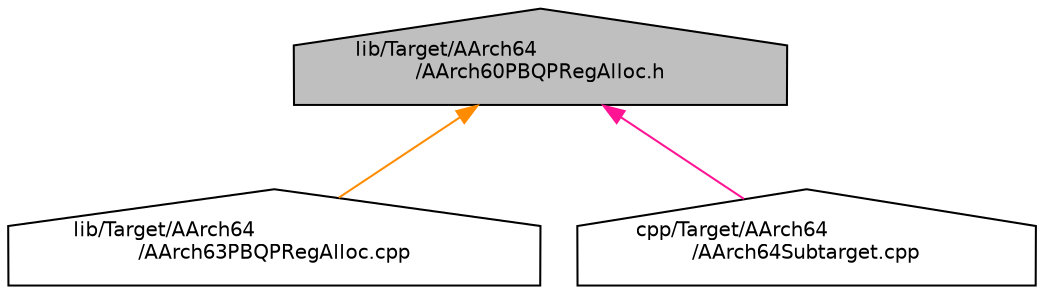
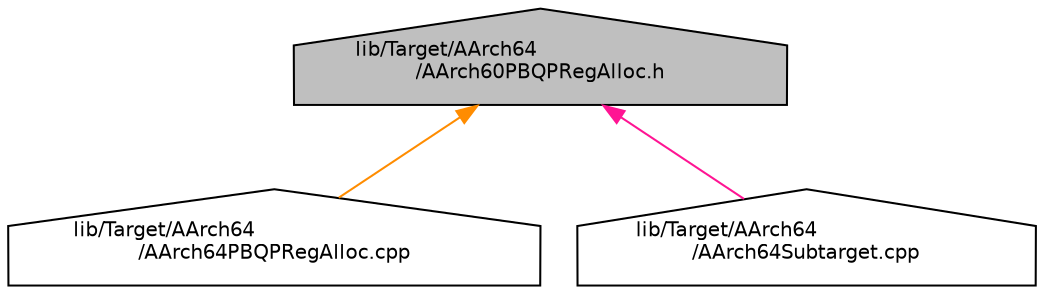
node "lib/Target/AArch64 /AArch63PBQPRegAlloc.cpp": label "lib/Target/AArch64 /AArch63PBQPRegAlloc.cpp" -> "lib/Target/AArch64 /AArch64PBQPRegAlloc.cpp"
node "cpp/Target/AArch64 /AArch64Subtarget.cpp": label "cpp/Target/AArch64 /AArch64Subtarget.cpp" -> "lib/Target/AArch64 /AArch64Subtarget.cpp"
